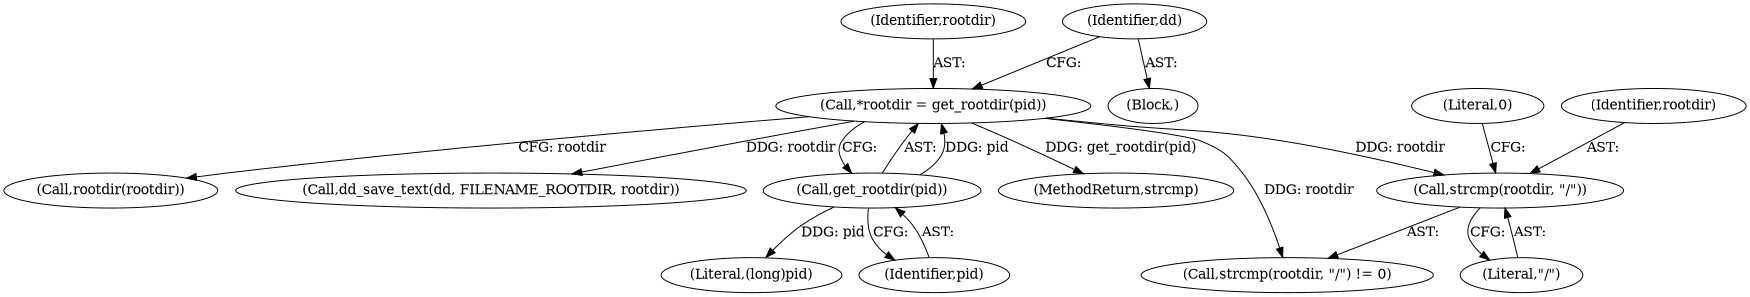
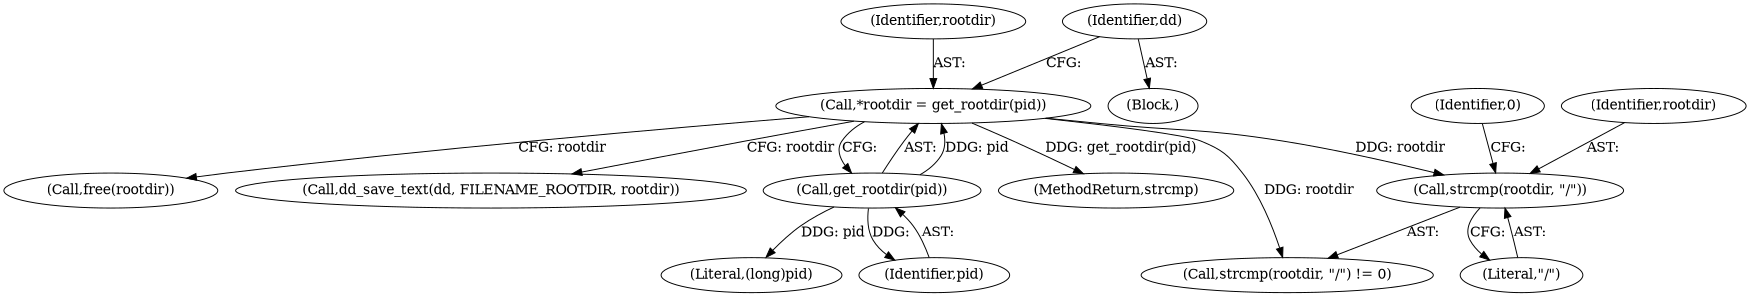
node "(Literal,0)": label "(Literal,0)" -> "(Identifier,0)"
edge "(Call,*rootdir = get_rootdir(pid))" -> "(Call,dd_save_text(dd, FILENAME_ROOTDIR, rootdir))": label "DDG: rootdir" -> "CFG: rootdir"
node "(Call,rootdir(rootdir))": label "(Call,rootdir(rootdir))" -> "(Call,free(rootdir))"
edge "(Call,get_rootdir(pid))" -> "(Identifier,pid)": label "CFG: " -> "DDG: "
